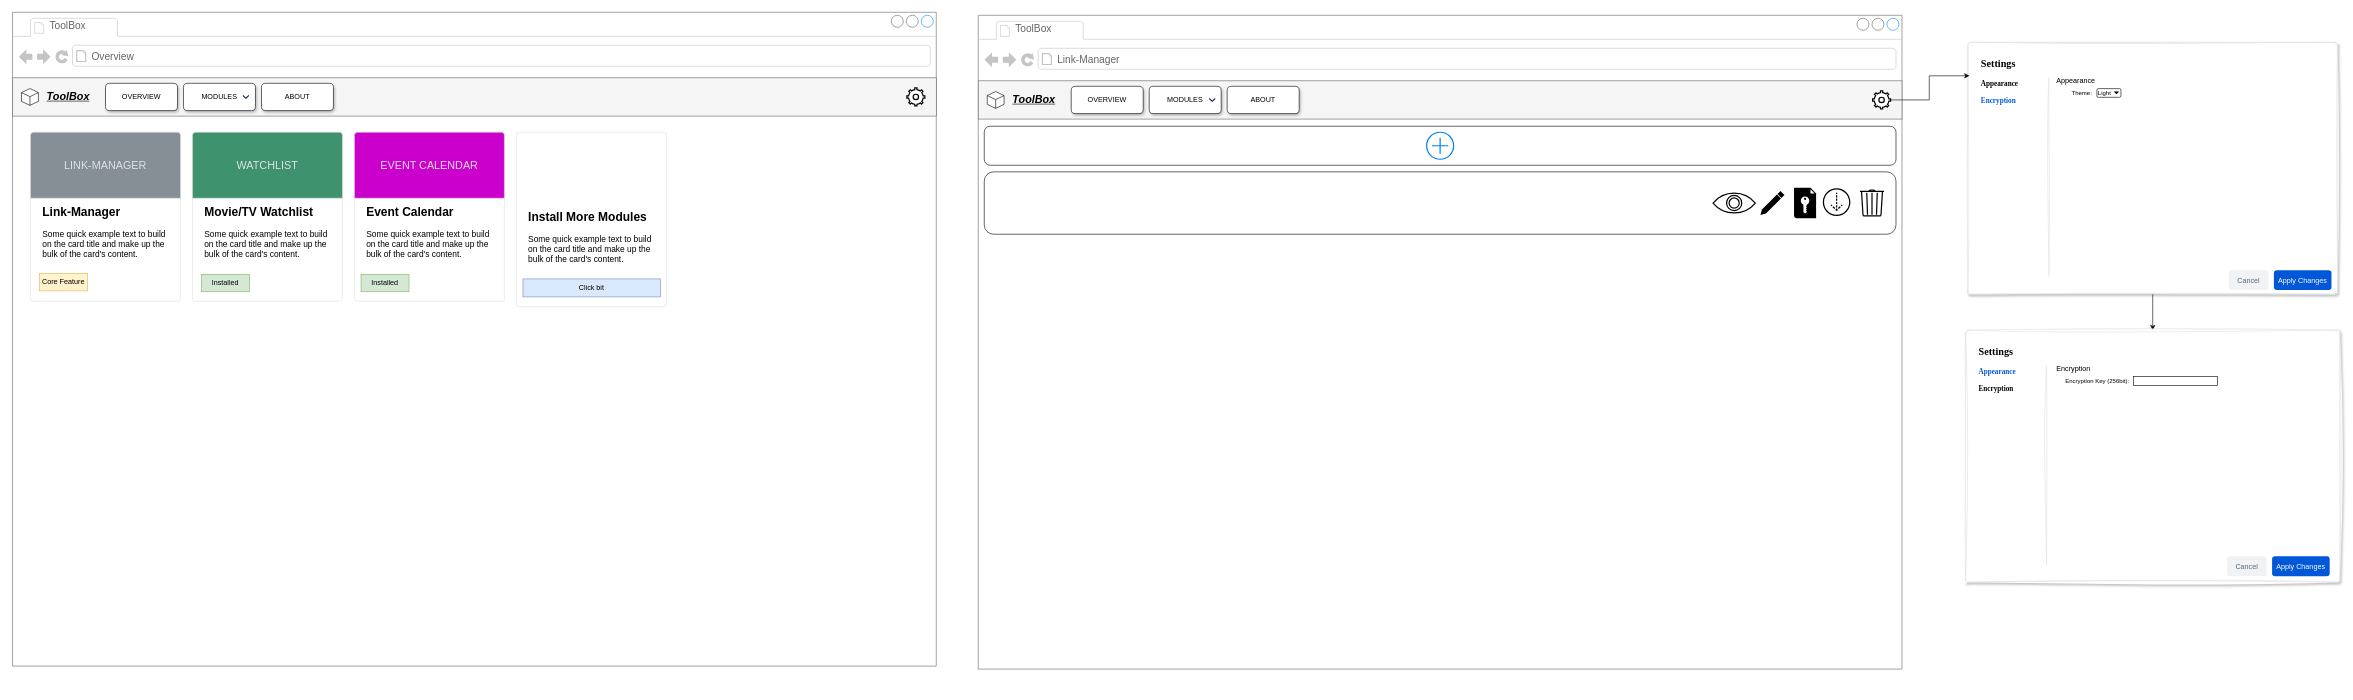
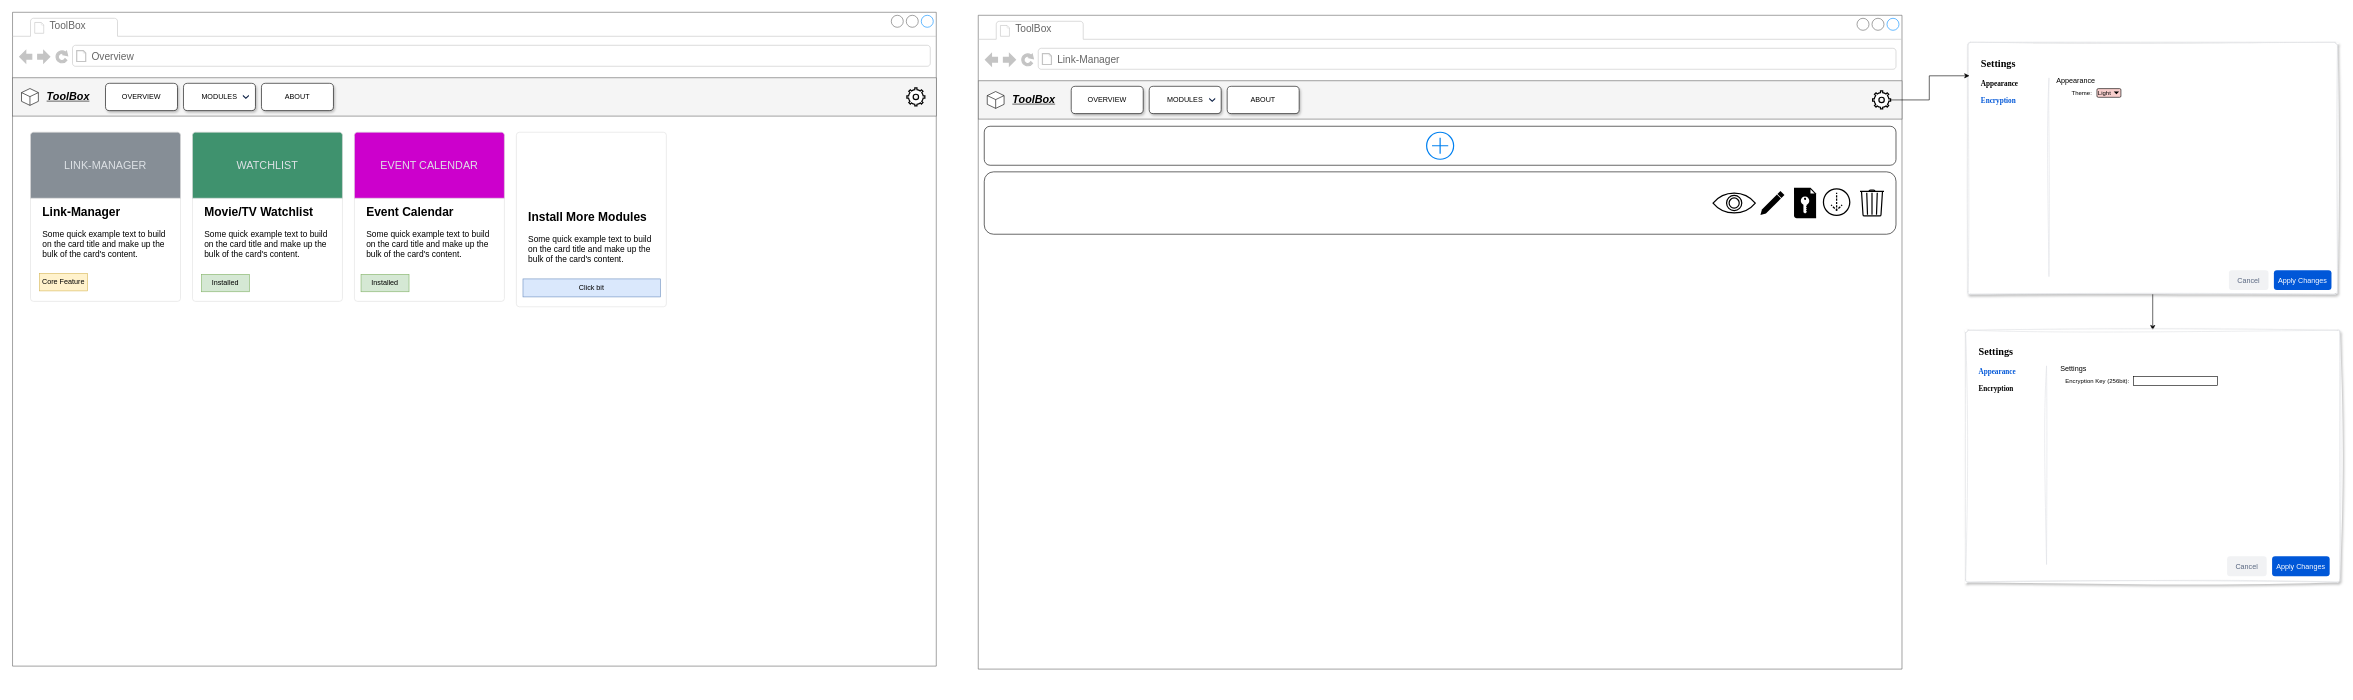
node "Light": fillcolor #ffffff -> #f8cecc
node "Encryption": label "Encryption" -> "Settings"
